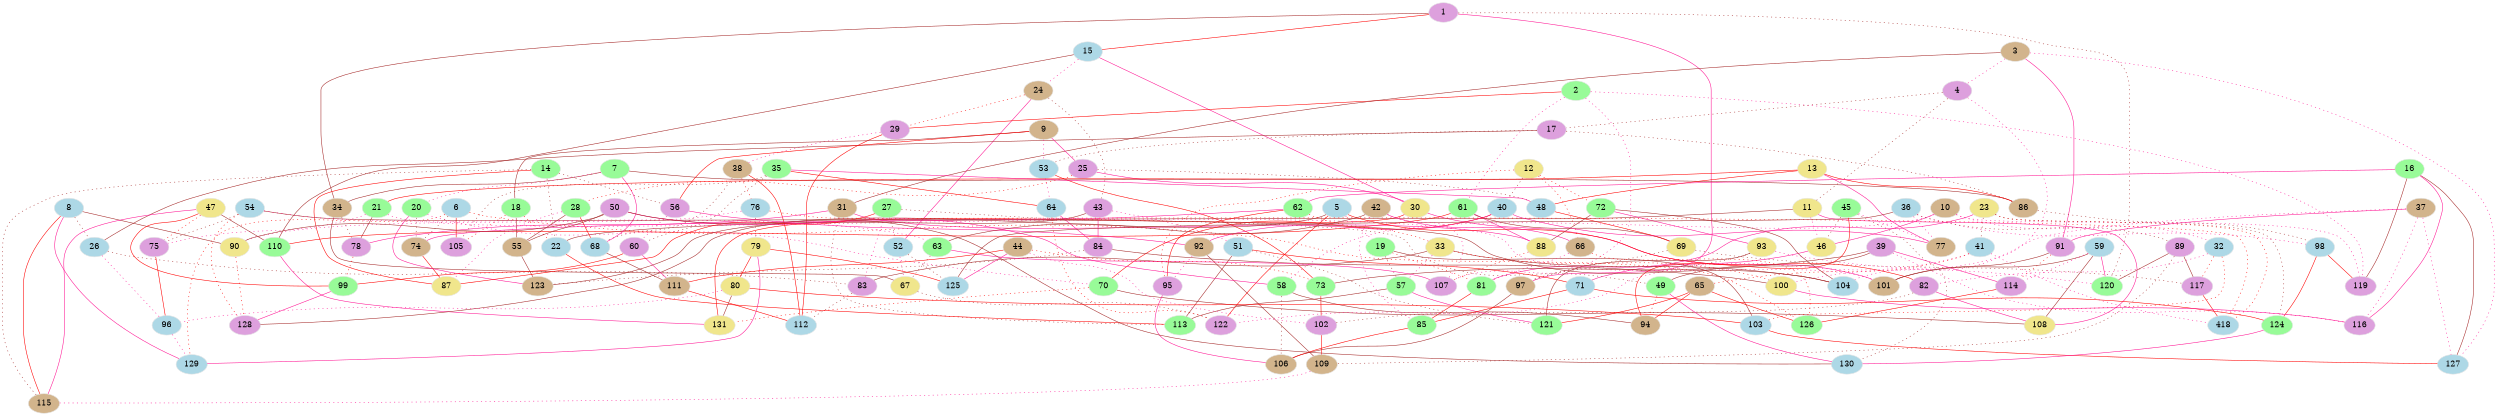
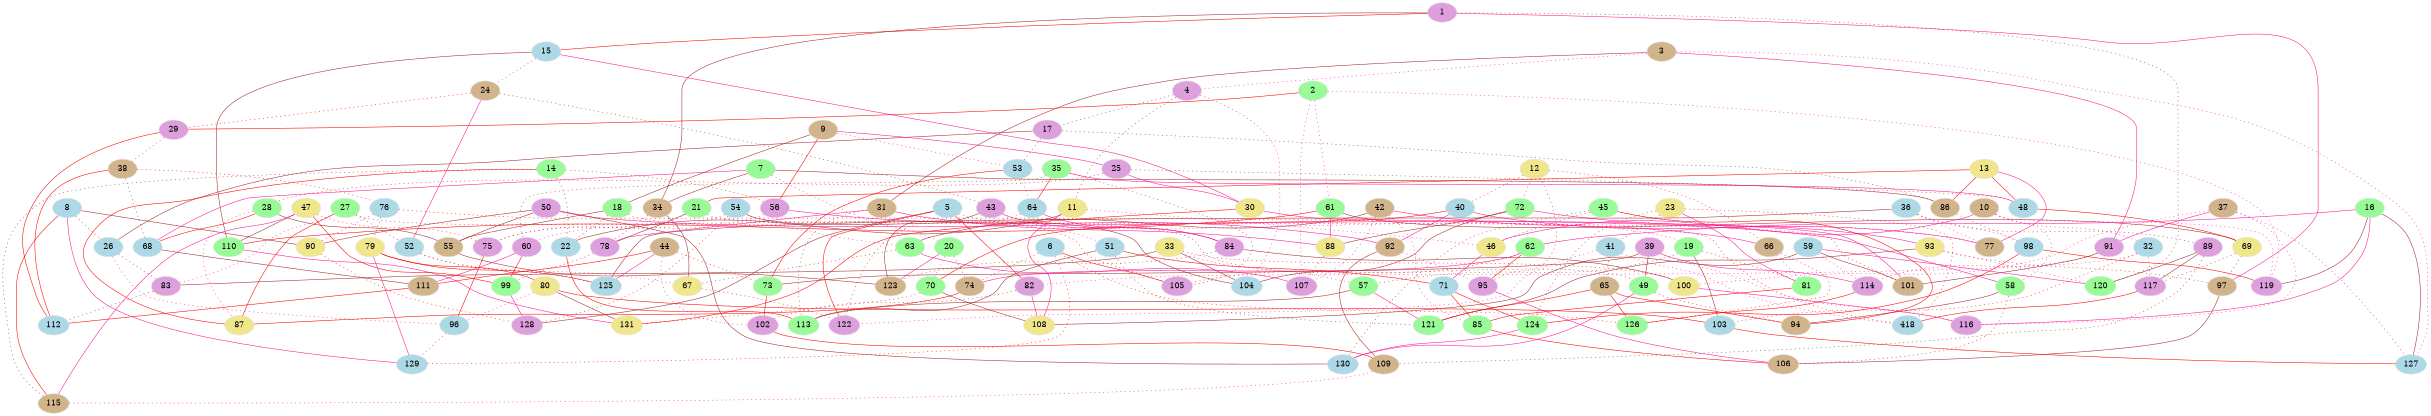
edge "62" -- "33": now "62" -- "105"
edge "21" -- "101": color deeppink -> red
